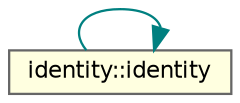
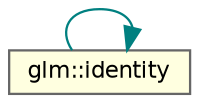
node "identity::identity": label "identity::identity" -> "glm::identity"
